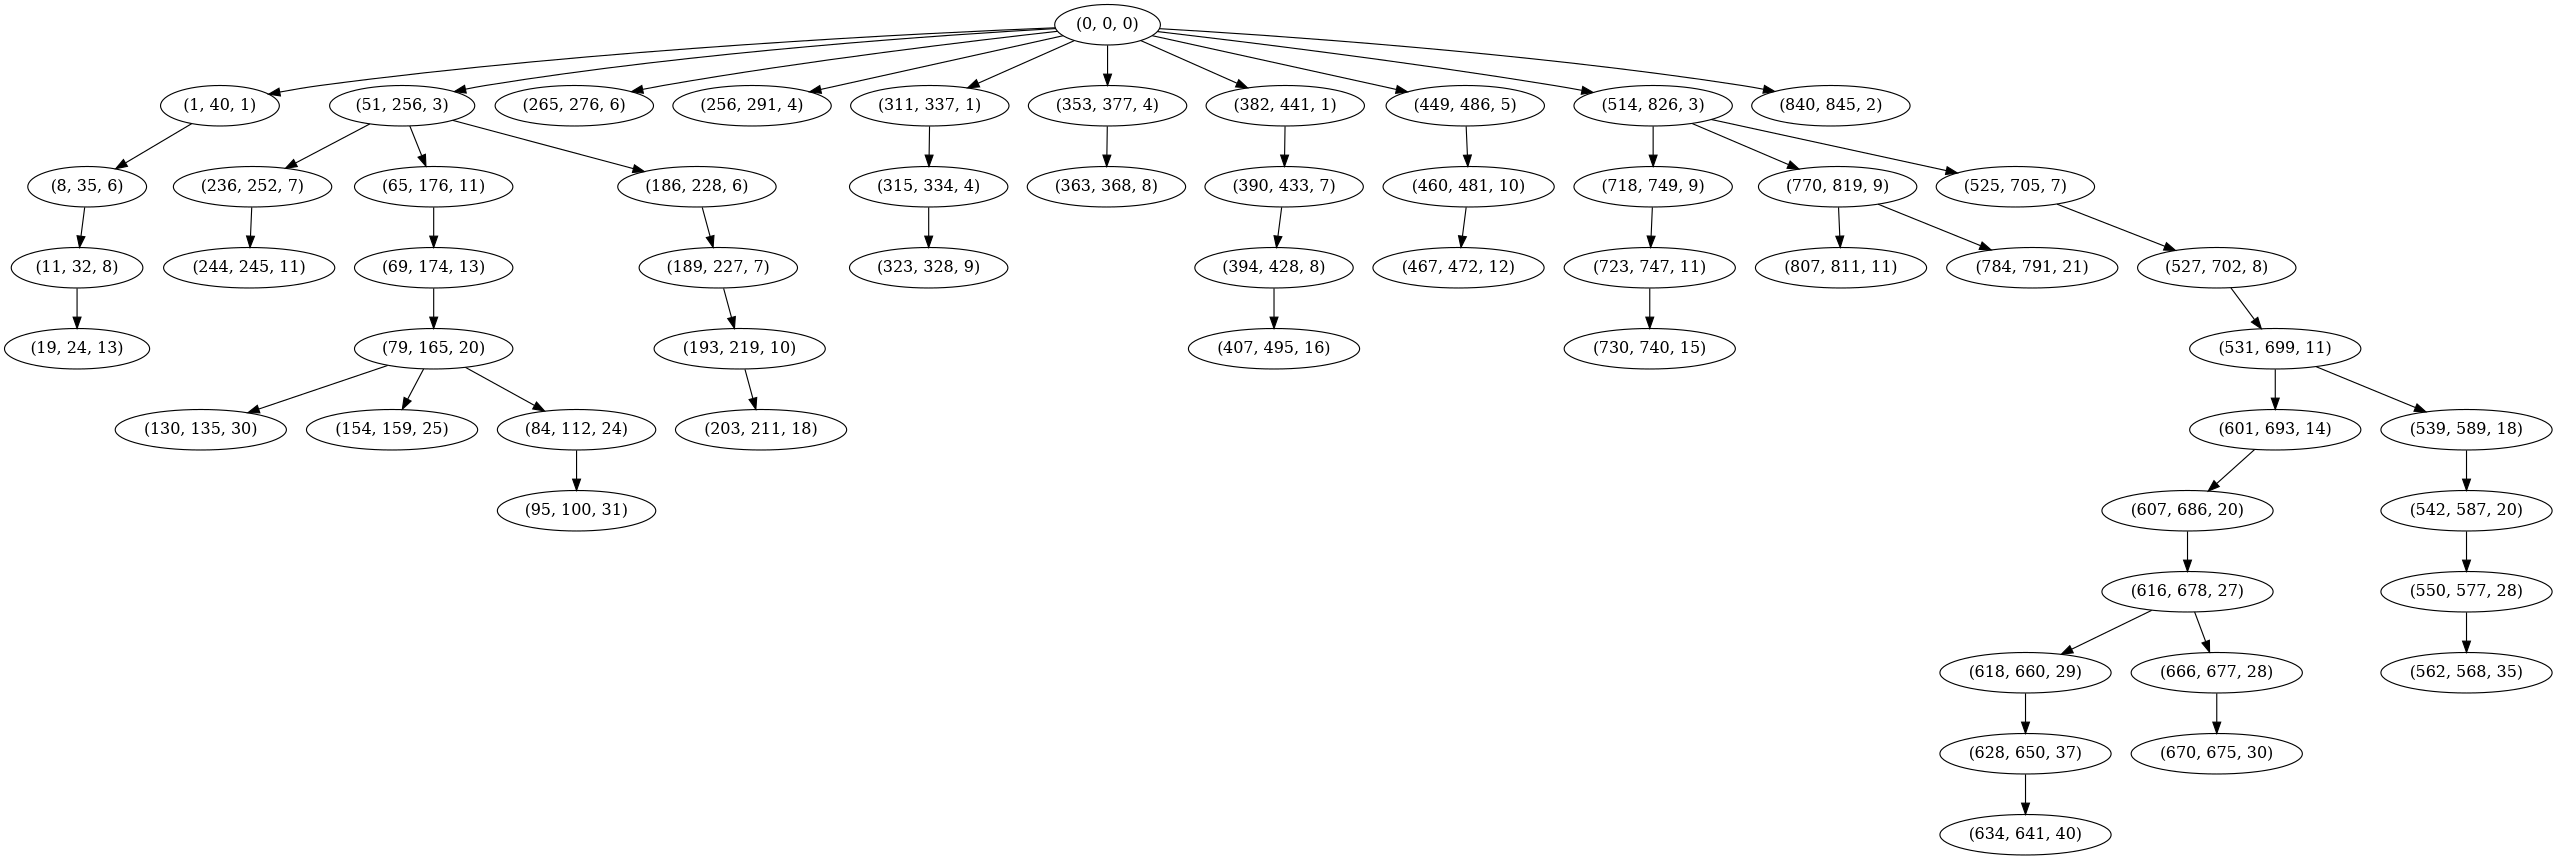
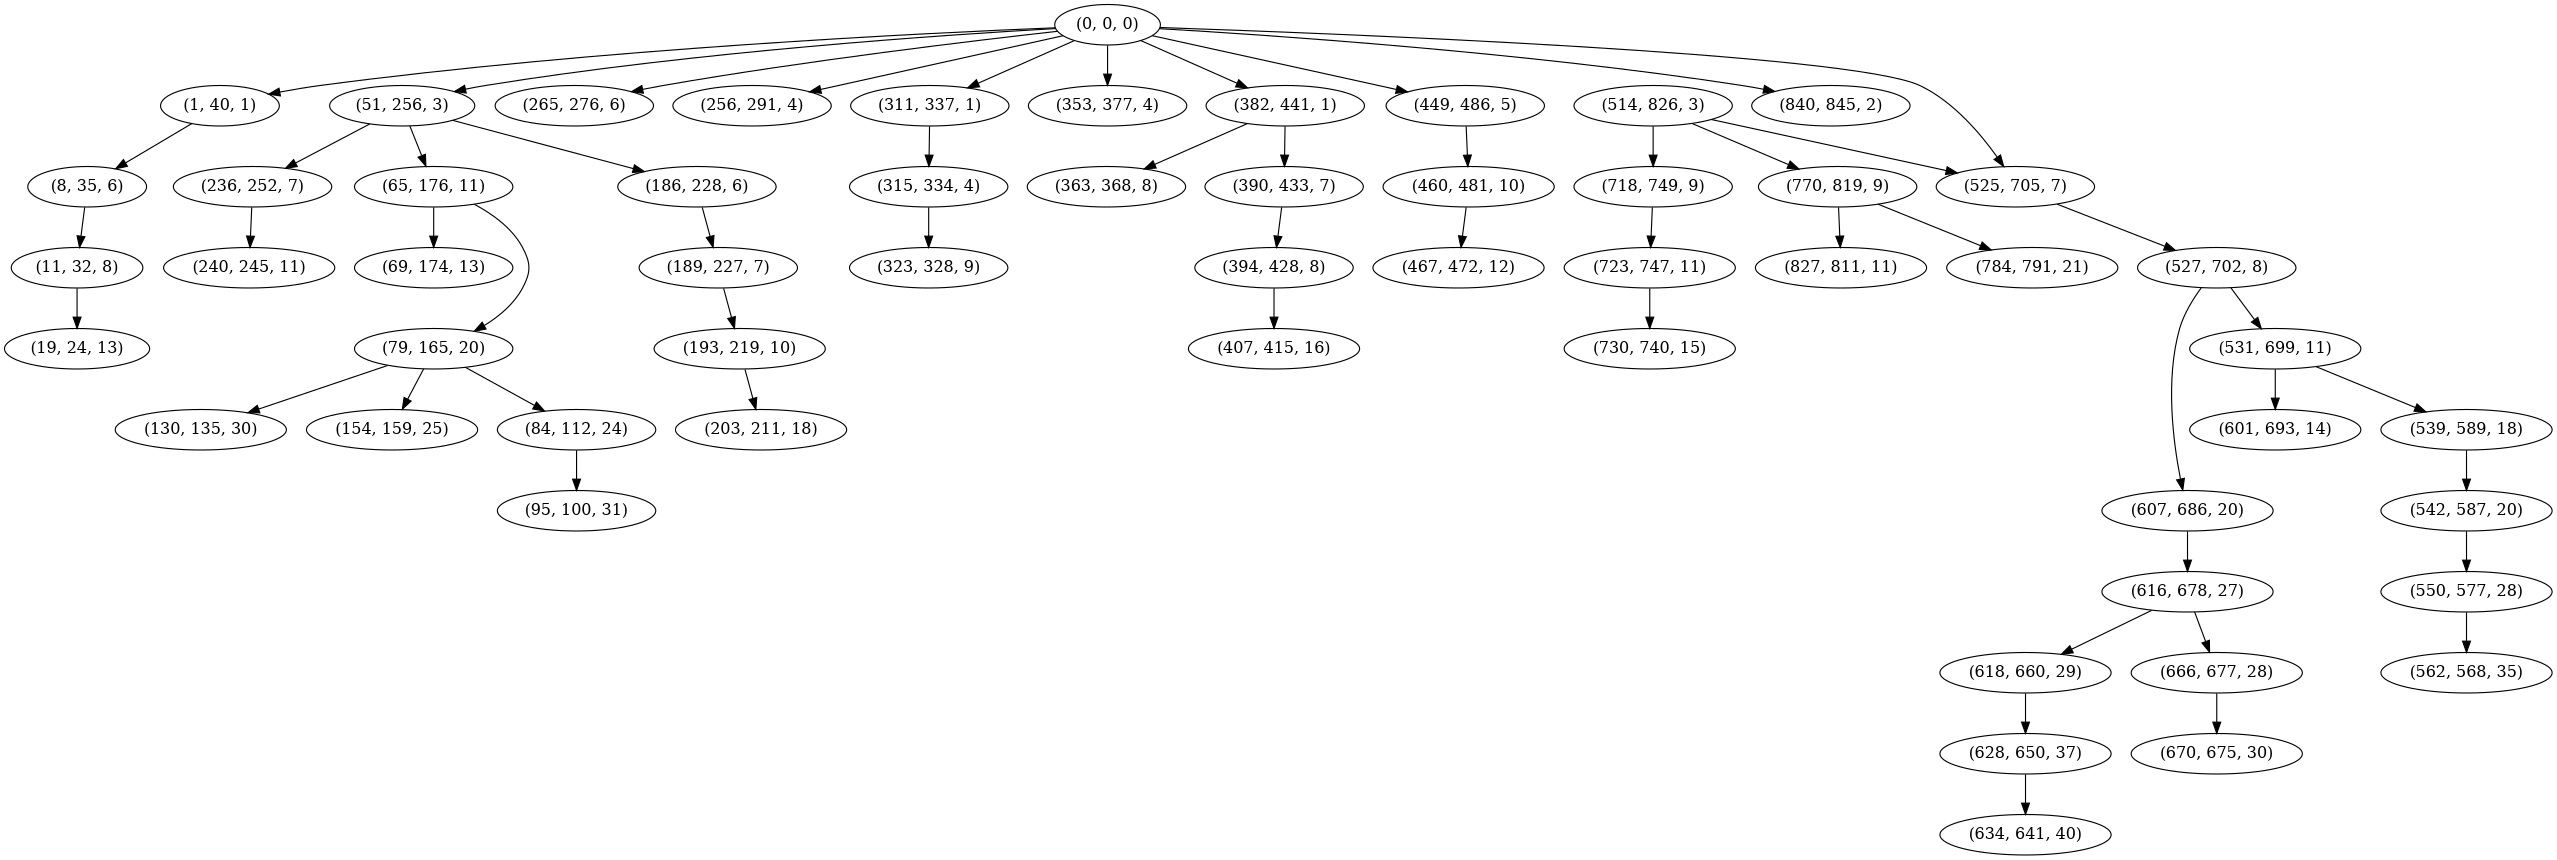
edge "(0, 0, 0)" -> "(514, 826, 3)": now "(0, 0, 0)" -> "(525, 705, 7)"
edge "(353, 377, 4)" -> "(363, 368, 8)": now "(382, 441, 1)" -> "(363, 368, 8)"
node "(244, 245, 11)": label "(244, 245, 11)" -> "(240, 245, 11)"
node "(807, 811, 11)": label "(807, 811, 11)" -> "(827, 811, 11)"
edge "(69, 174, 13)" -> "(79, 165, 20)": now "(65, 176, 11)" -> "(79, 165, 20)"
node "(407, 495, 16)": label "(407, 495, 16)" -> "(407, 415, 16)"
edge "(601, 693, 14)" -> "(607, 686, 20)": now "(527, 702, 8)" -> "(607, 686, 20)"
